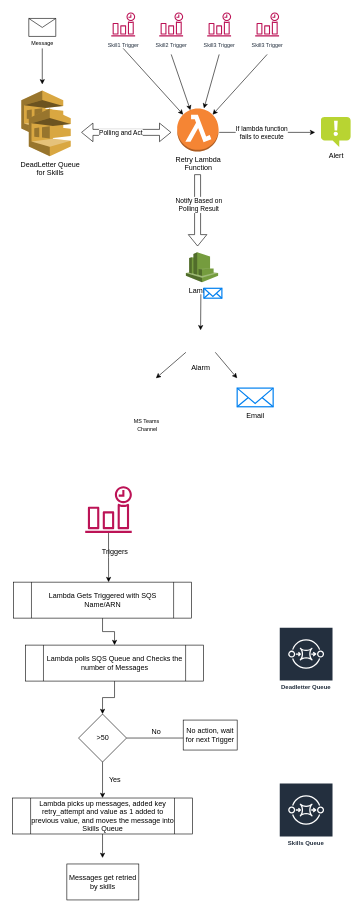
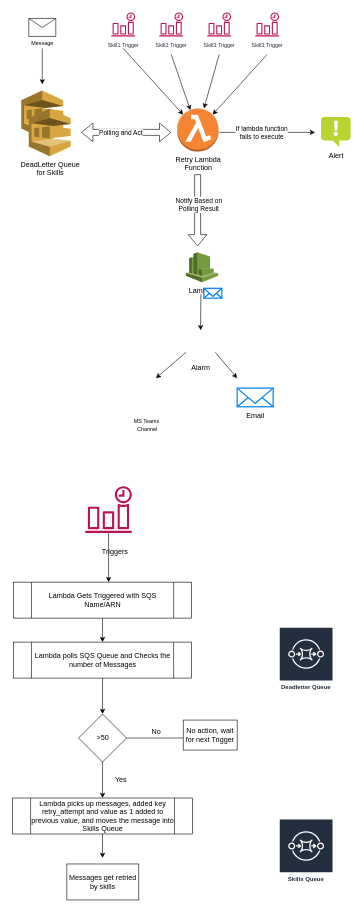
node "Lambda polls SQS Queue and Checks the number of Messages": moved (115, 663) -> (103, 660)
node "Yes": moved (115, 780) -> (121, 780)
node "Skills Queue": moved (306, 816) -> (306, 852)
